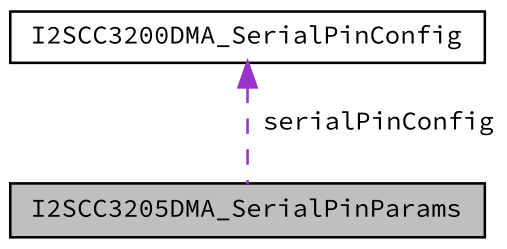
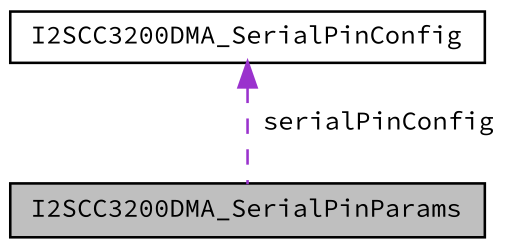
node "I2SCC3205DMA_SerialPinParams": label "I2SCC3205DMA_SerialPinParams" -> "I2SCC3200DMA_SerialPinParams"
